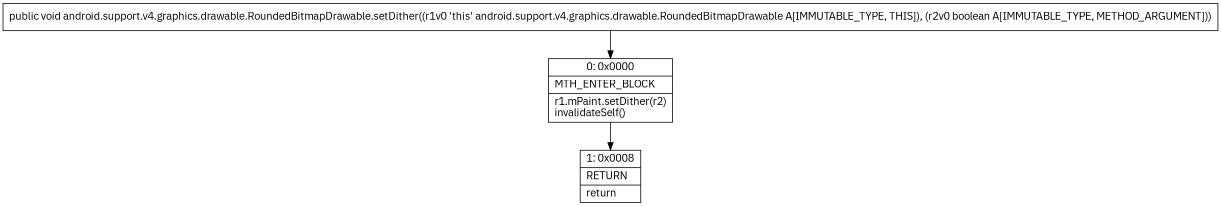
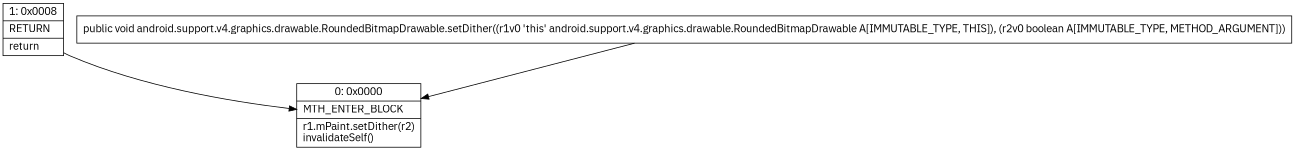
edge "0: 0x0000" -> "1: 0x0008": reversed
